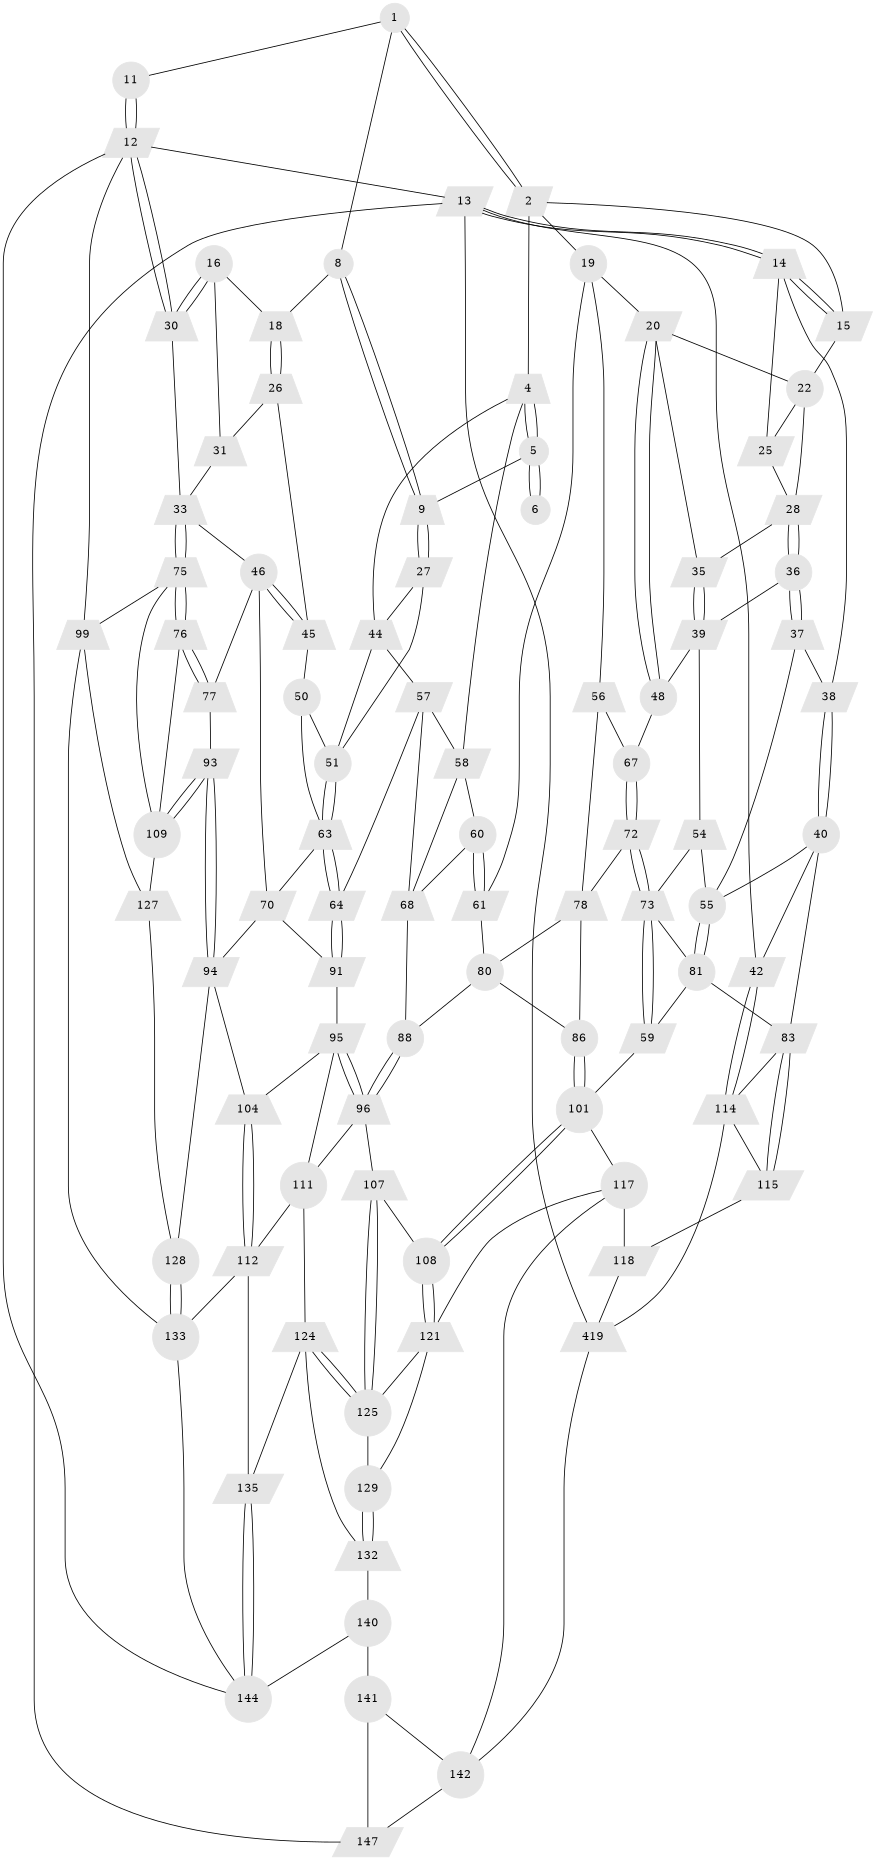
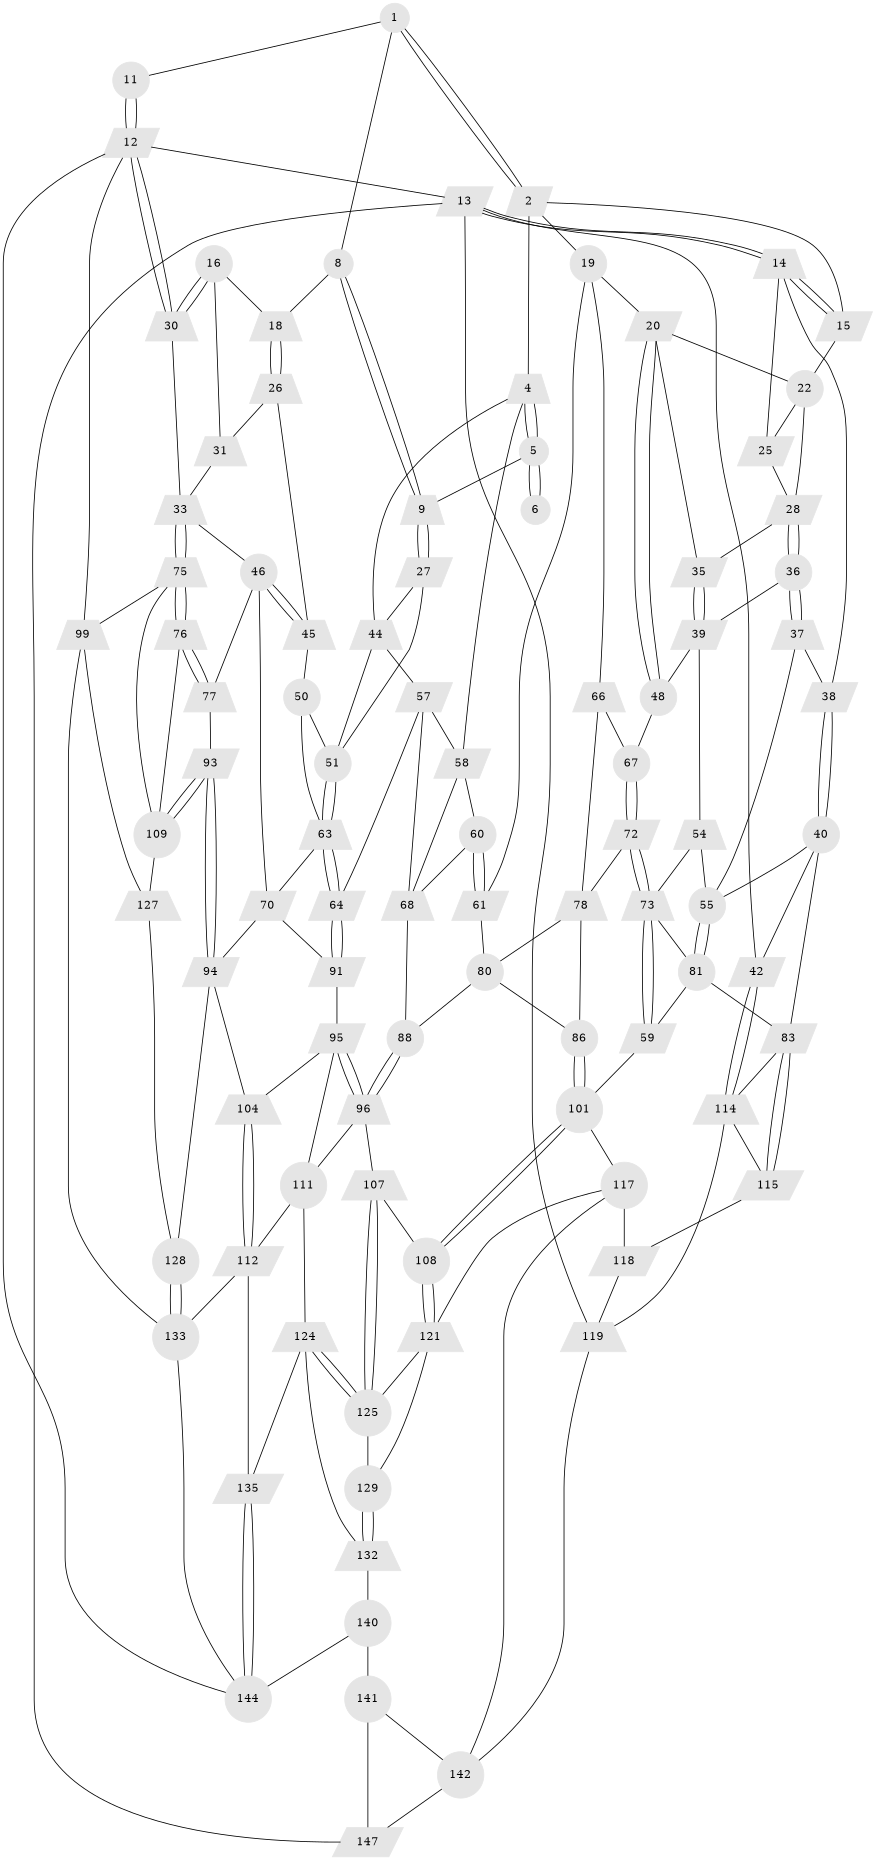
node "56": label "56" -> "66"
node "419": label "419" -> "119"
